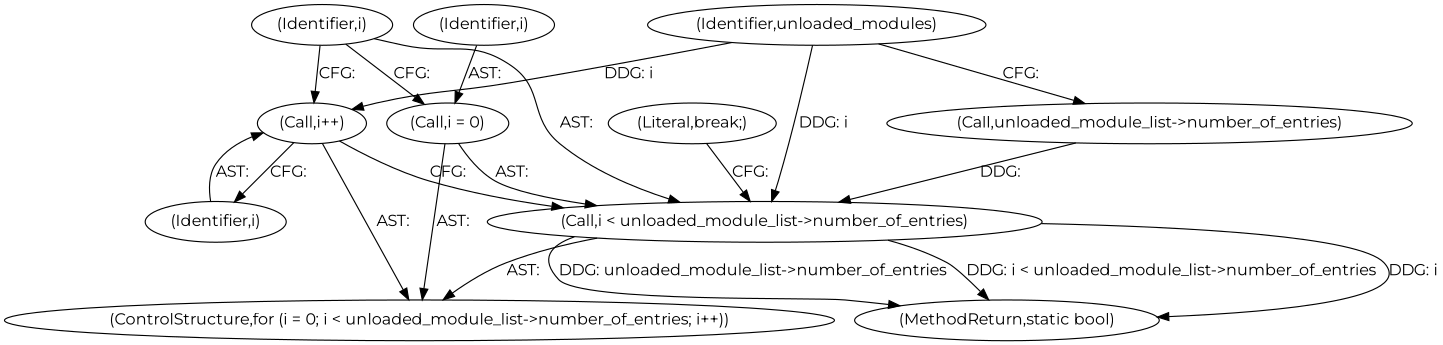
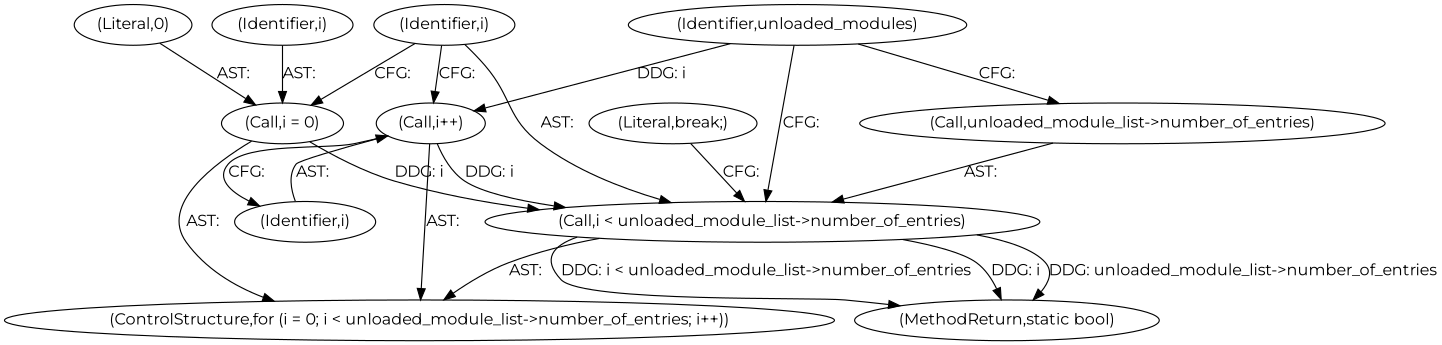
node "(Literal,0)": added
edge "(Identifier,unloaded_modules)" -> "(Call,i < unloaded_module_list->number_of_entries)": label "DDG: i" -> "CFG: "
edge "(Call,i++)" -> "(Call,i < unloaded_module_list->number_of_entries)": label "CFG: " -> "DDG: i"
edge "(Call,i = 0)" -> "(Call,i < unloaded_module_list->number_of_entries)": label "AST: " -> "DDG: i"
edge "(Call,unloaded_module_list->number_of_entries)" -> "(Call,i < unloaded_module_list->number_of_entries)": label "DDG: " -> "AST: "
